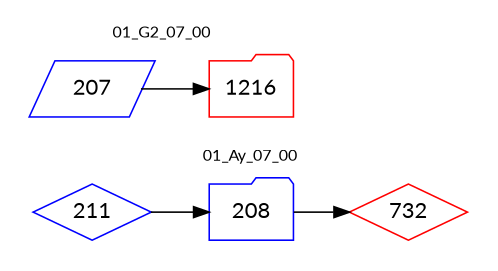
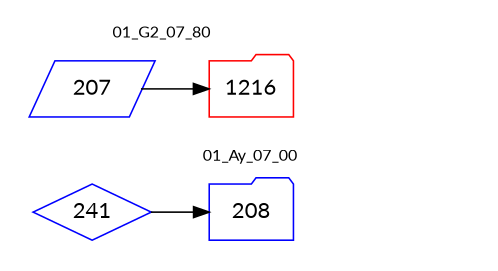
cluster "01_G2_07_00": label "01_G2_07_00" -> "01_G2_07_80"
node "211": label "211" -> "241"
node "732": removed
